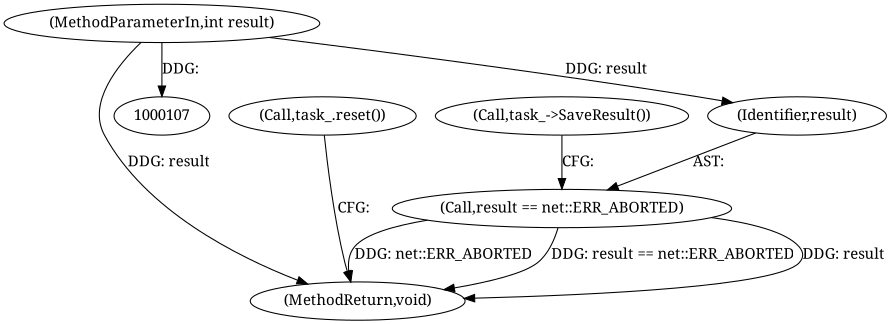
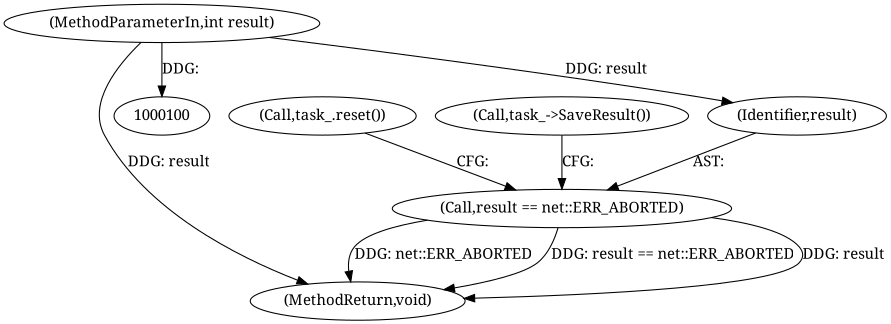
node "1000107": label "1000107" -> "1000100"
edge "(Call,task_.reset())" -> "(MethodReturn,void)": now "(Call,task_.reset())" -> "(Call,result == net::ERR_ABORTED)"
